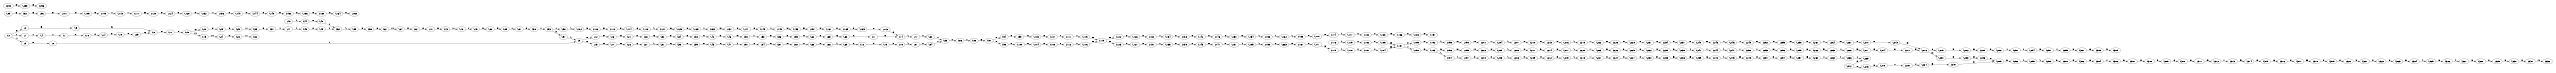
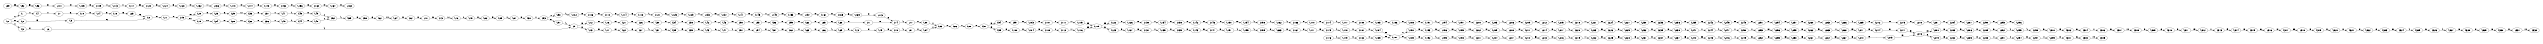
node "S36": added
edge "S193" -> "S194": now "S191" -> "S194"
edge "S272" -> "S269": reversed
edge "S287" -> "S289": now "S287" -> "S290"
